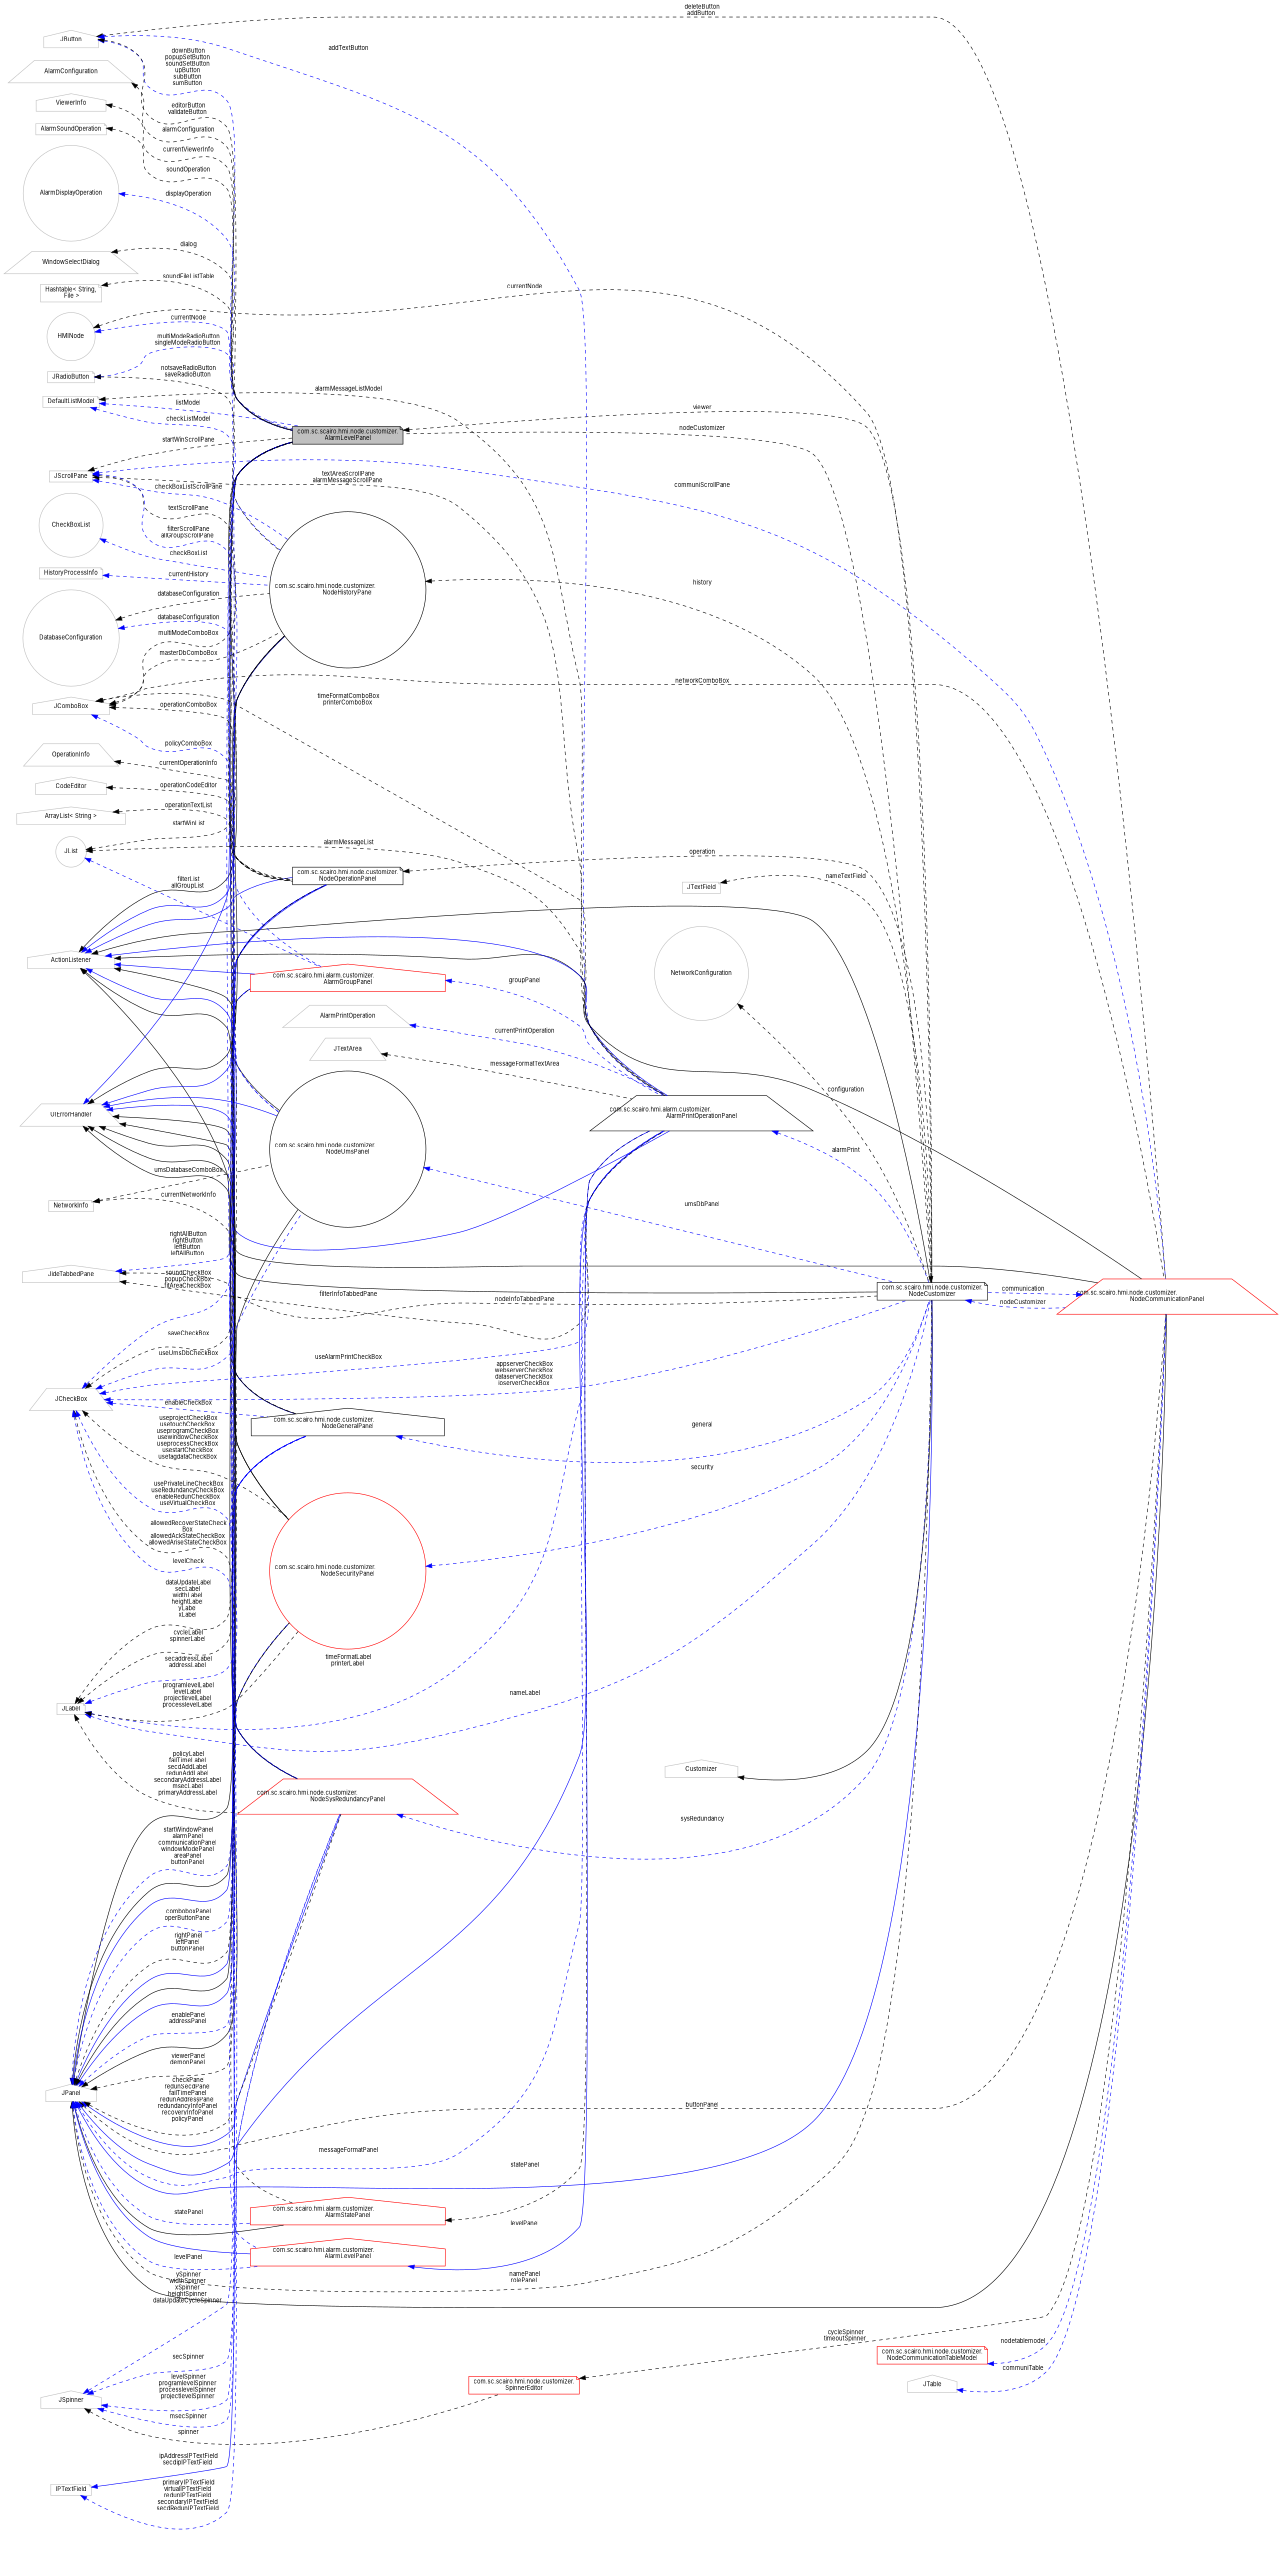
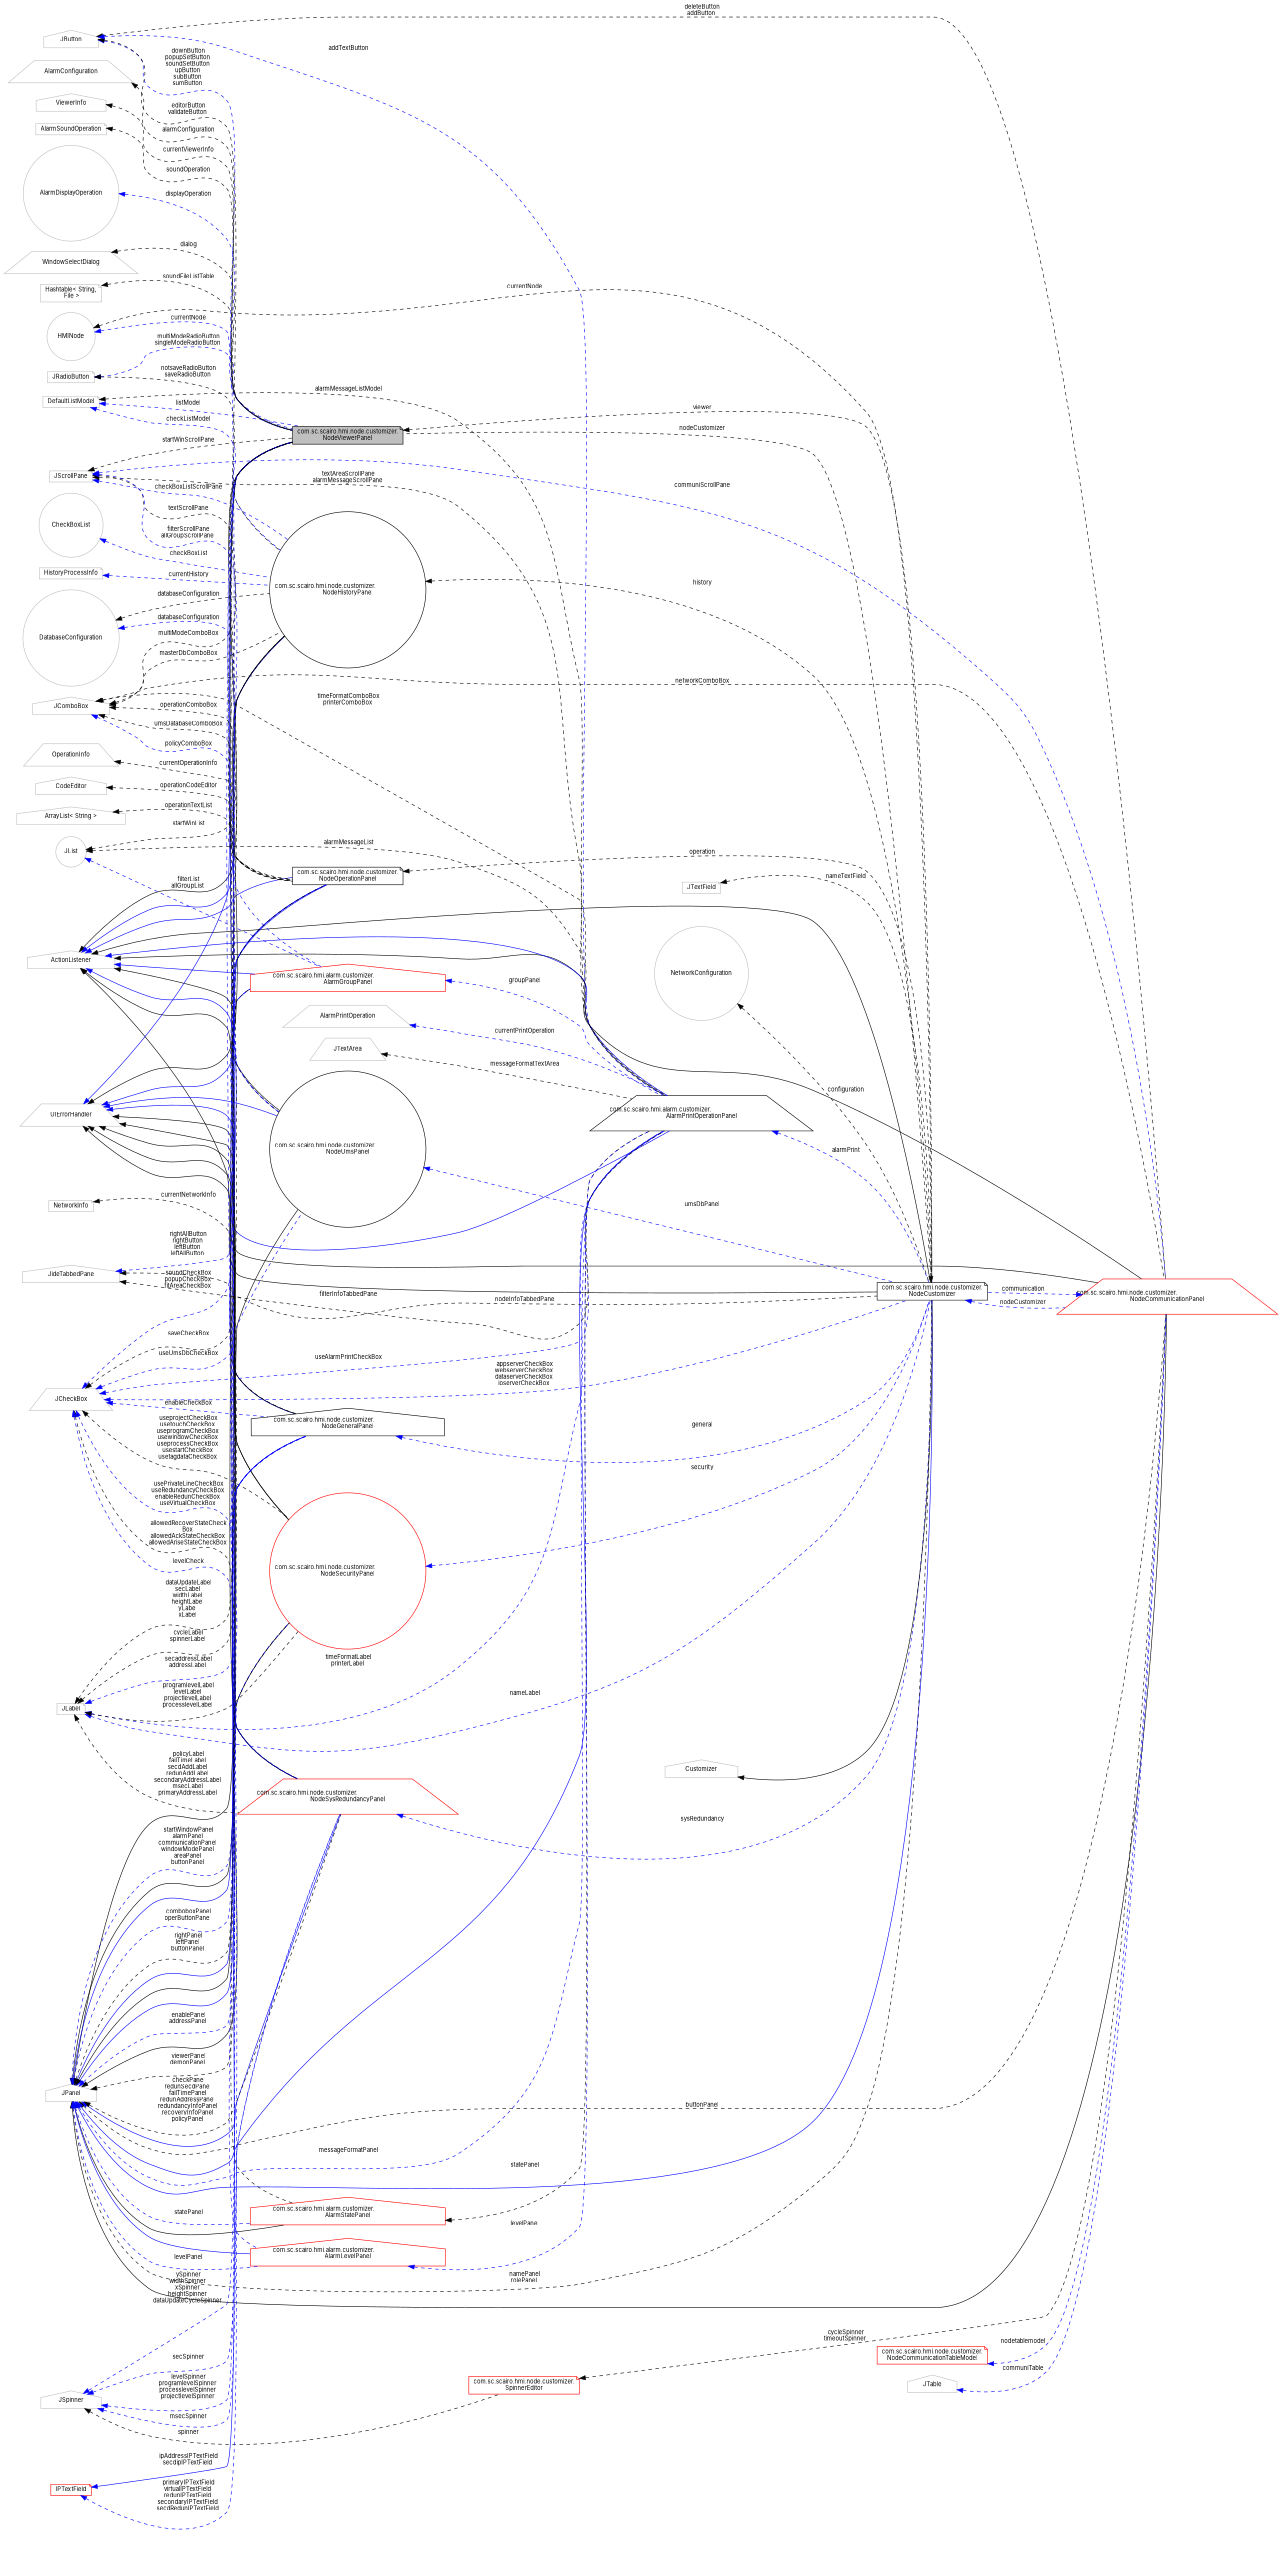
node "com.sc.scairo.hmi.node.customizer. AlarmLevelPanel": label "com.sc.scairo.hmi.node.customizer. AlarmLevelPanel" -> "com.sc.scairo.hmi.node.customizer. NodeViewerPanel"
edge "com.sc.scairo.hmi.node.customizer. NodeUmsPanel" -> "NetworkInfo": now "com.sc.scairo.hmi.node.customizer. NodeUmsPanel" -> "JComboBox"
edge "com.sc.scairo.hmi.alarm.customizer. AlarmPrintOperationPanel" -> "com.sc.scairo.hmi.alarm.customizer. AlarmLevelPanel": style solid -> dashed
node "IPTextField": color grey75 -> red
